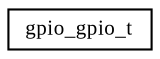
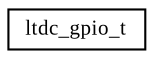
node "gpio_gpio_t": label "gpio_gpio_t" -> "ltdc_gpio_t"
